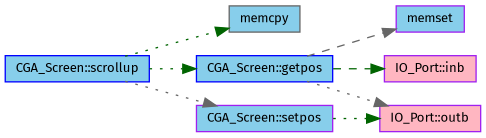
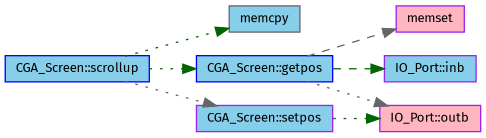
node "memset": fillcolor skyblue -> lightpink
node "IO_Port::inb": fillcolor lightpink -> skyblue
